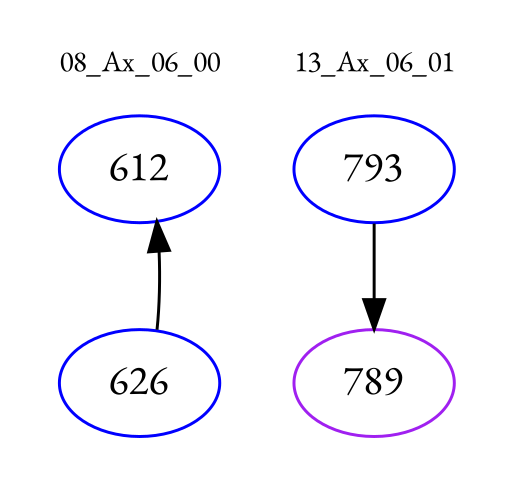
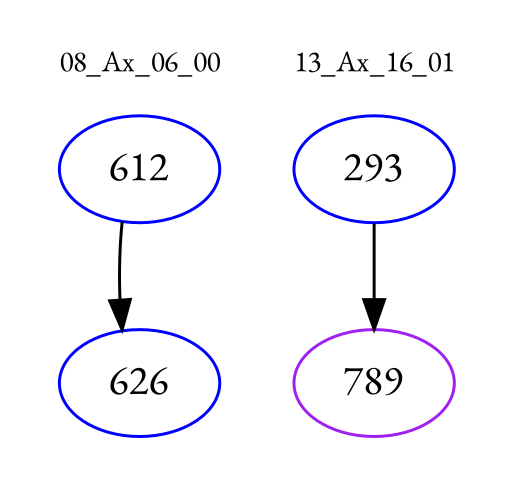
cluster "13_Ax_06_01": label "13_Ax_06_01" -> "13_Ax_16_01"
node "793": label "793" -> "293"
edge "626" -> "612": reversed
